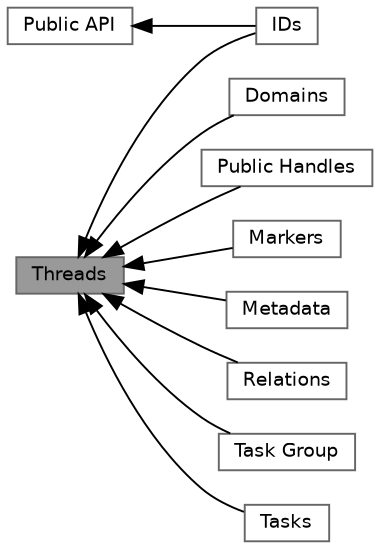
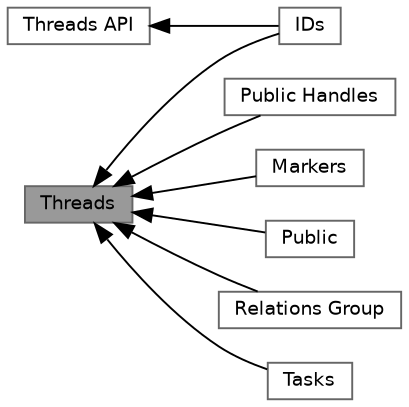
node "Public API": label "Public API" -> "Threads API"
node "Domains": removed
node "Metadata": label "Metadata" -> "Public"
node "Relations": removed
node "Task Group": label "Task Group" -> "Relations Group"
